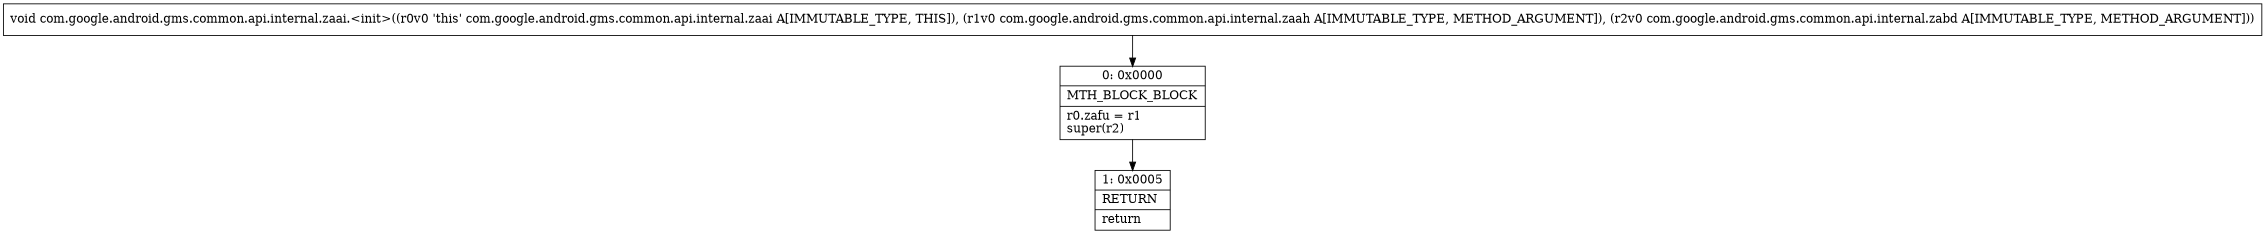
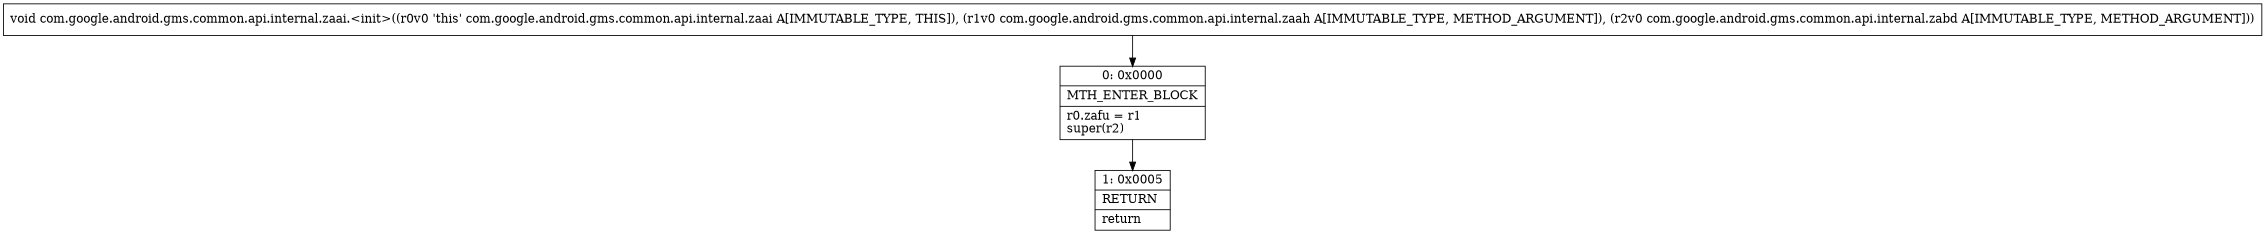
node "0: 0x0000": text "MTH_BLOCK_BLOCK" -> "MTH_ENTER_BLOCK"
